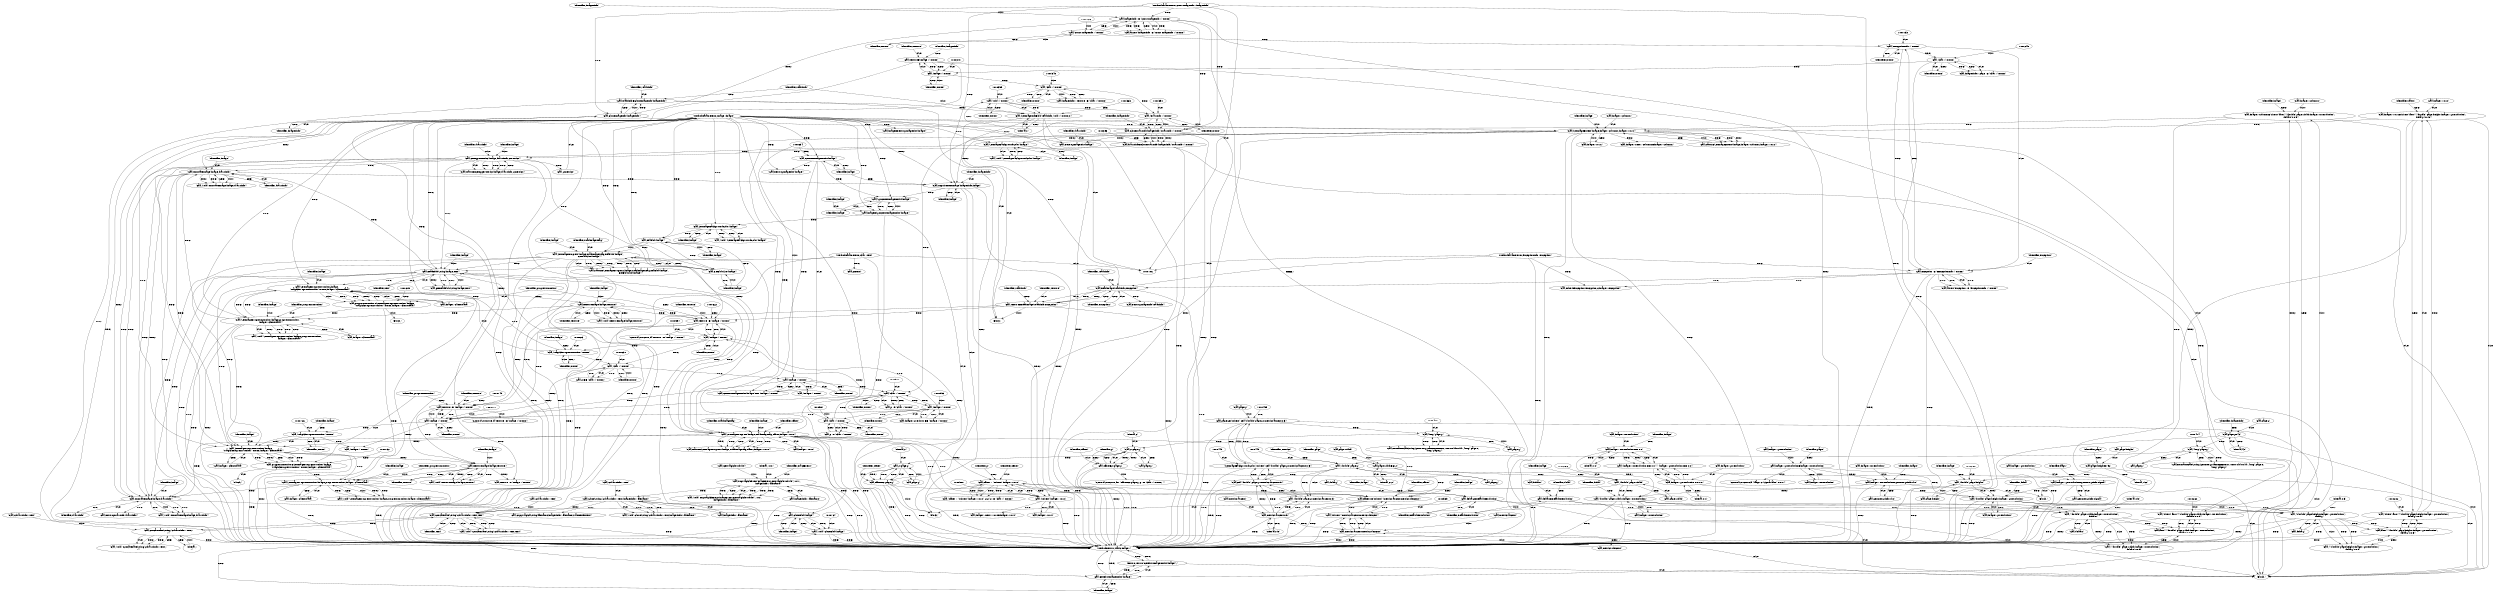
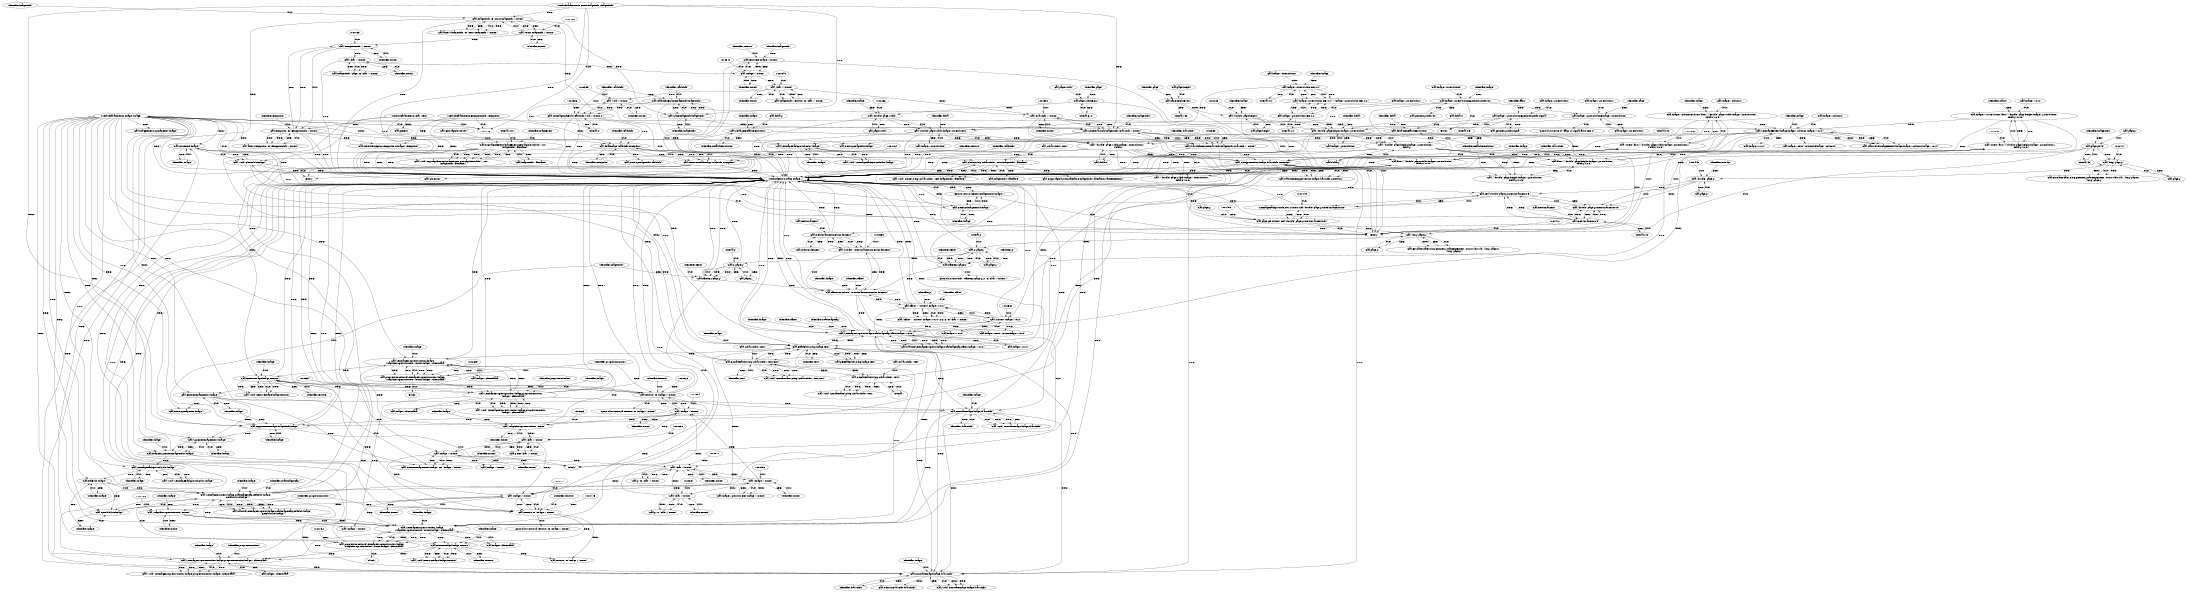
node "1000245": removed
edge "(MethodParameterIn,Image *image)" -> "(Call,GetTypeMetrics(image,draw_info,&metrics))": added, label "DDG:"
edge "(Call,image->y_resolution=image->x_resolution)" -> "(Call,image->x_resolution=geometry_info.rho)": reversed
edge "(Call,ceil((double) page.y+metrics.ascent-0.5))" -> "(MethodReturn,static Image *)": reversed
